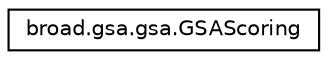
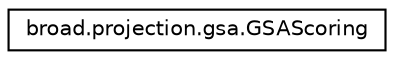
node "broad.gsa.gsa.GSAScoring": label "broad.gsa.gsa.GSAScoring" -> "broad.projection.gsa.GSAScoring"
